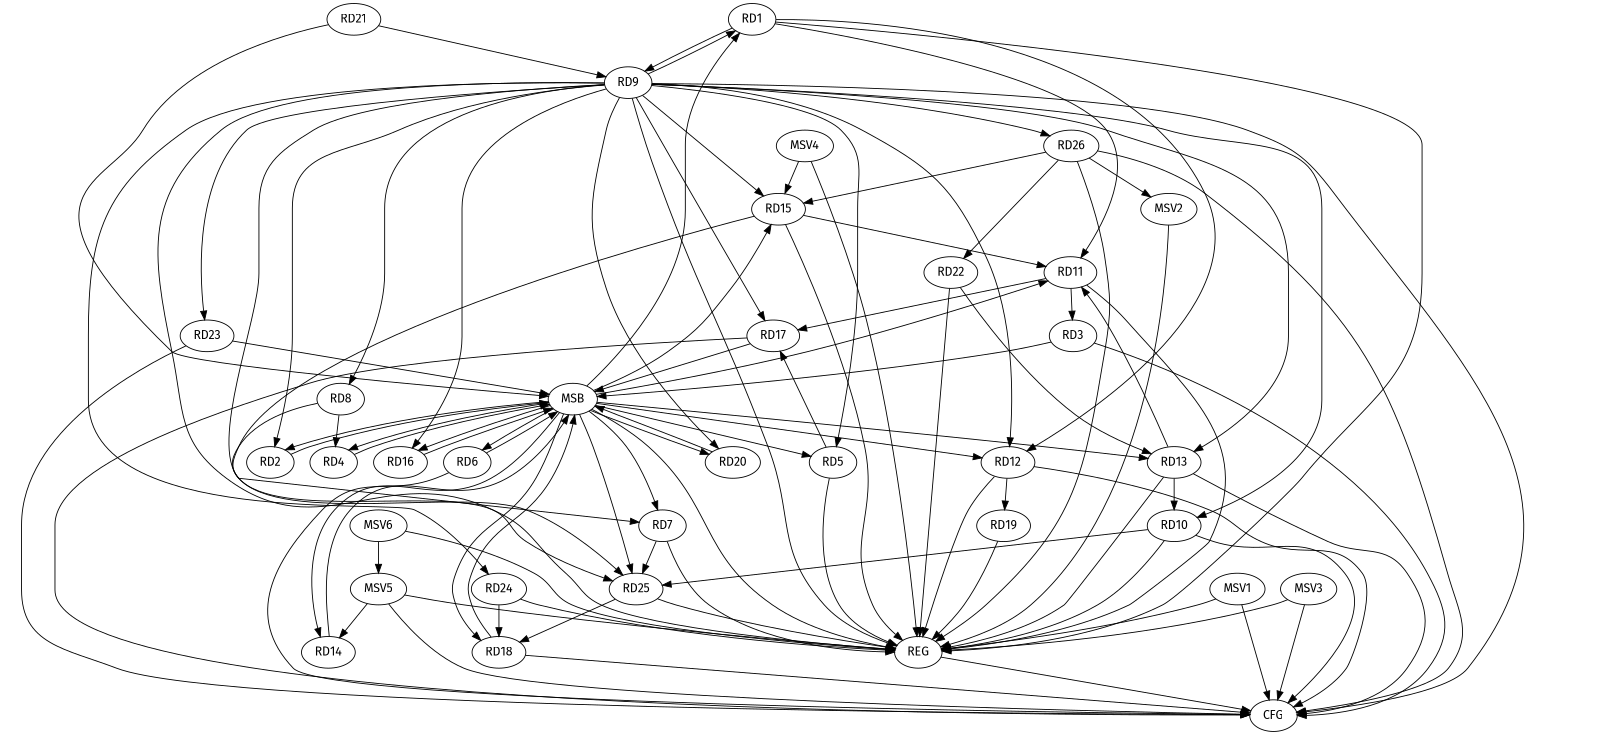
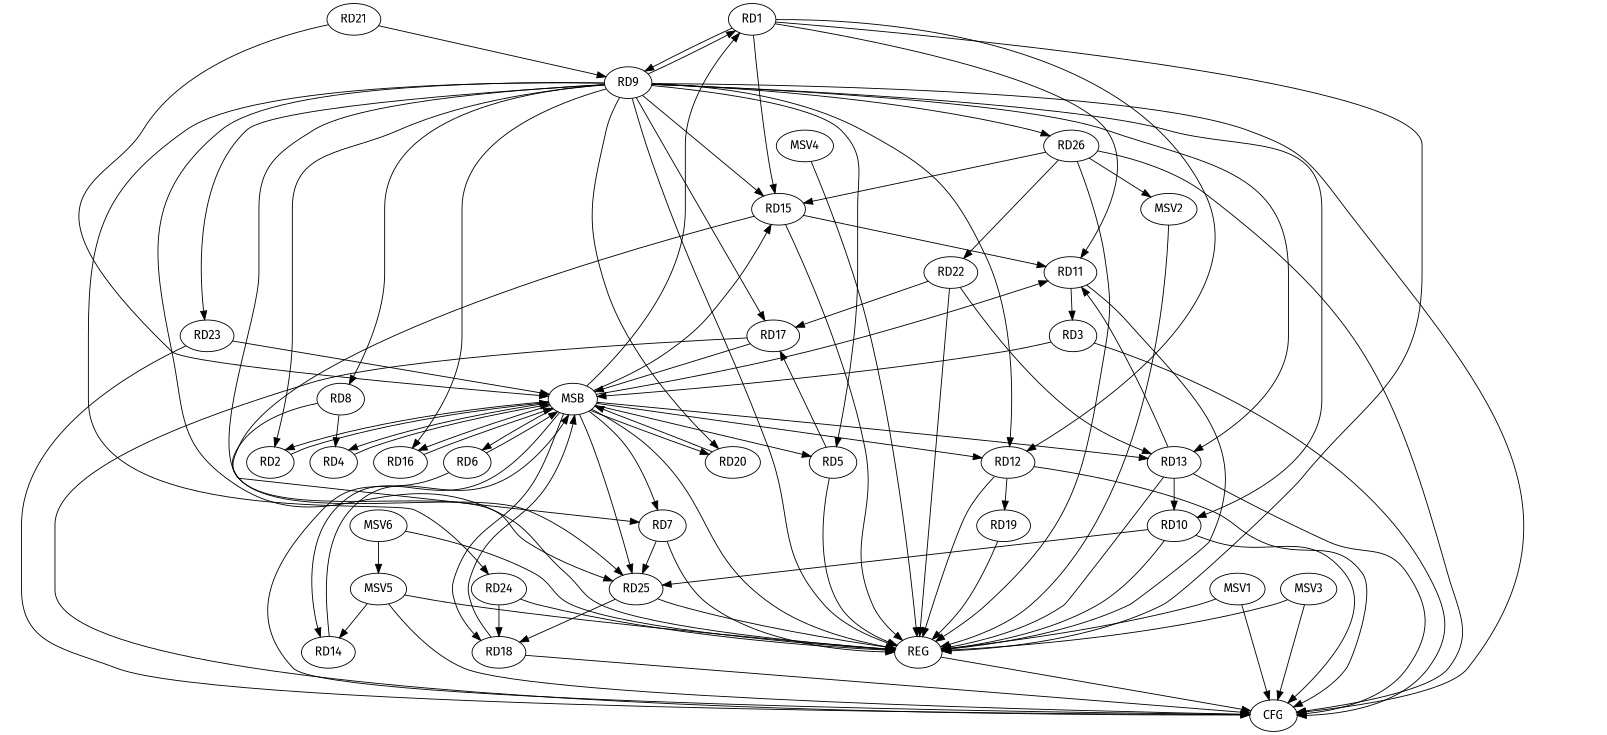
edge "MSV4" -> "RD15": now "RD1" -> "RD15"
edge "RD11" -> "RD17": now "RD22" -> "RD17"
